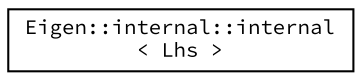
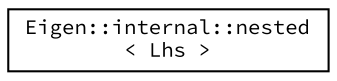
node "Eigen::internal::internal < Lhs >": label "Eigen::internal::internal < Lhs >" -> "Eigen::internal::nested < Lhs >"
